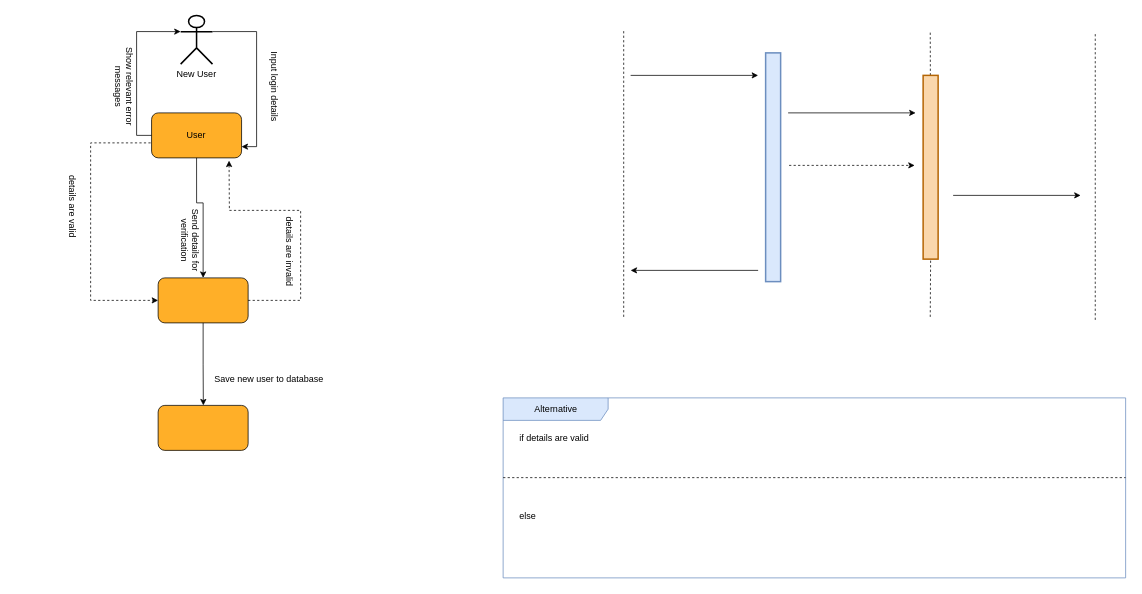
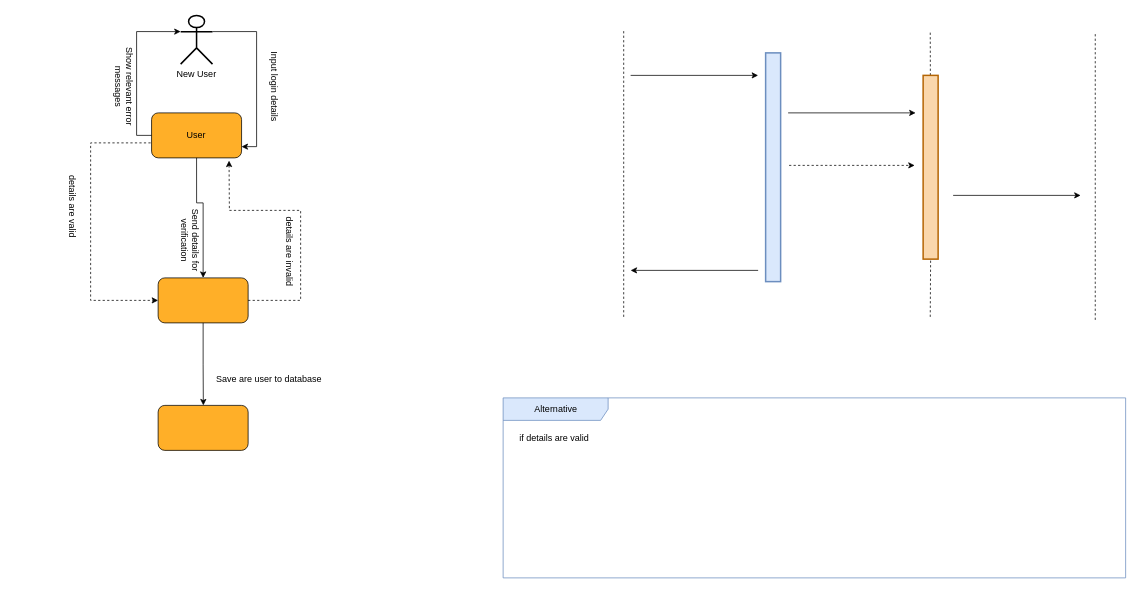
node "Save new user to database": label "Save new user to database" -> "Save are user to database"
node "else": removed
